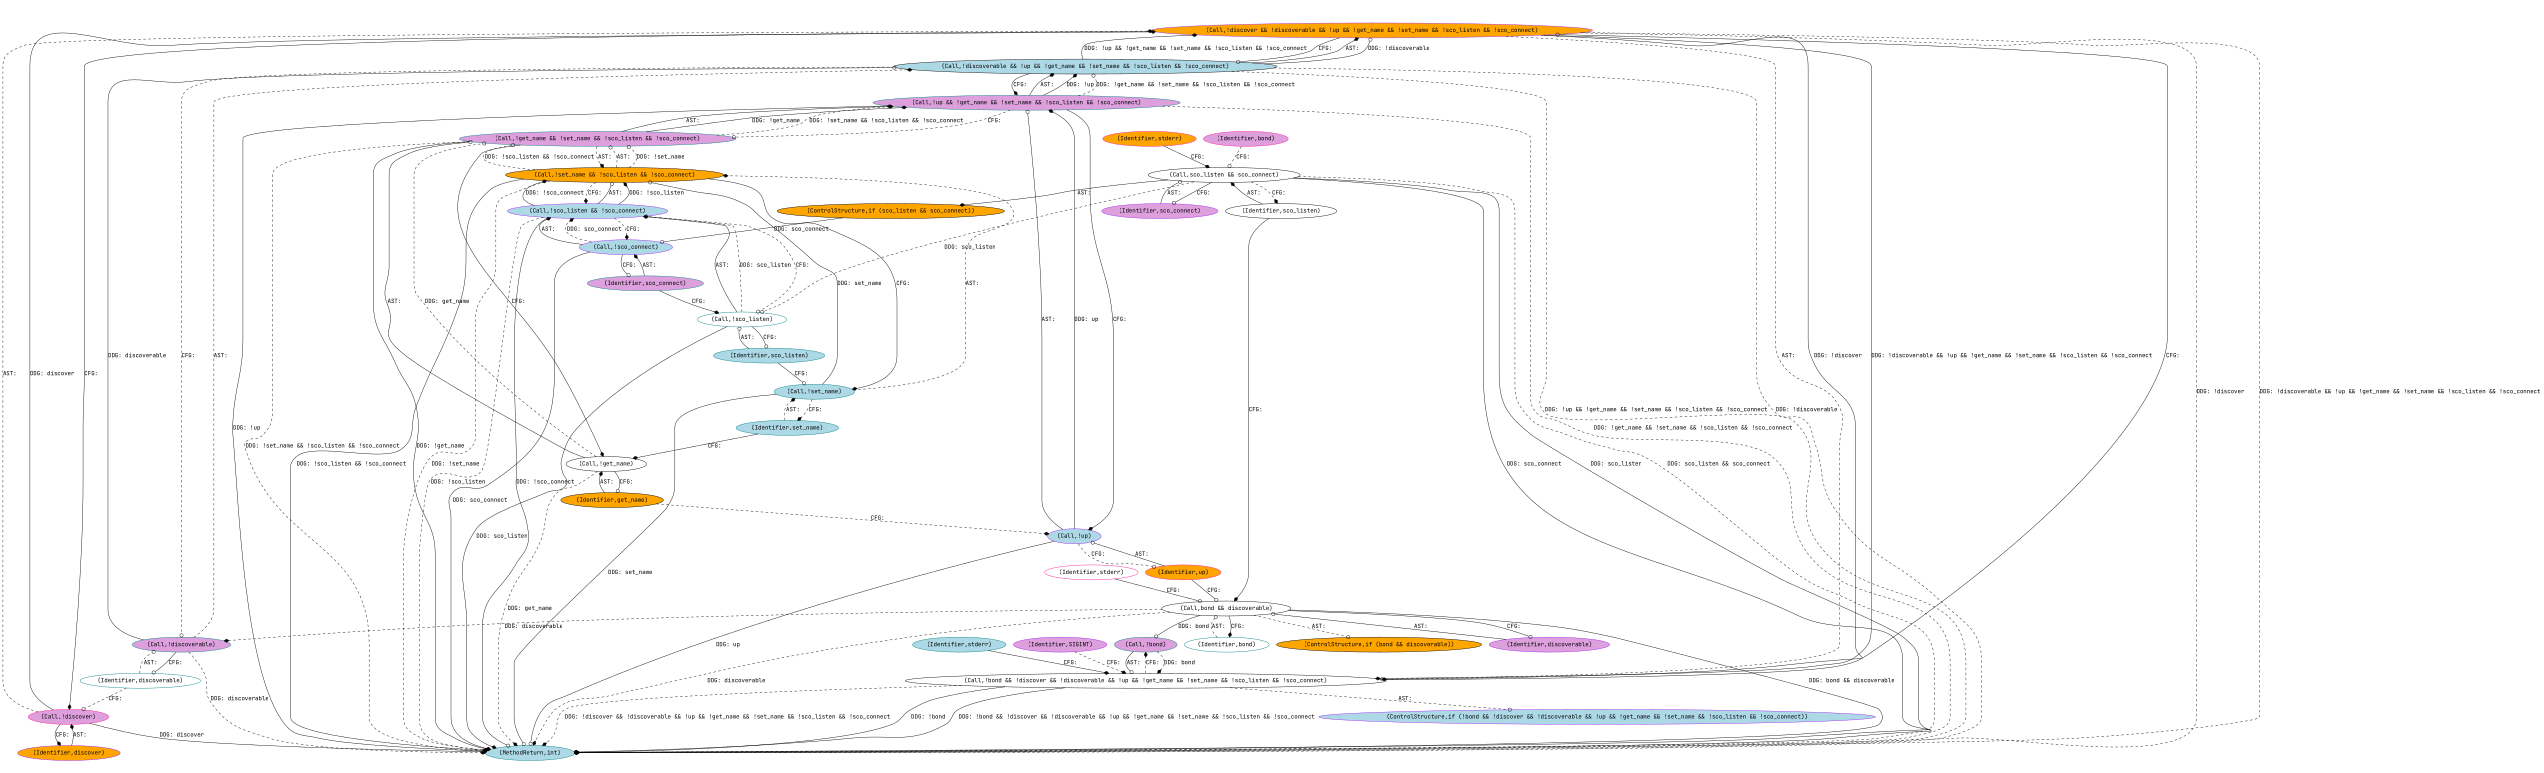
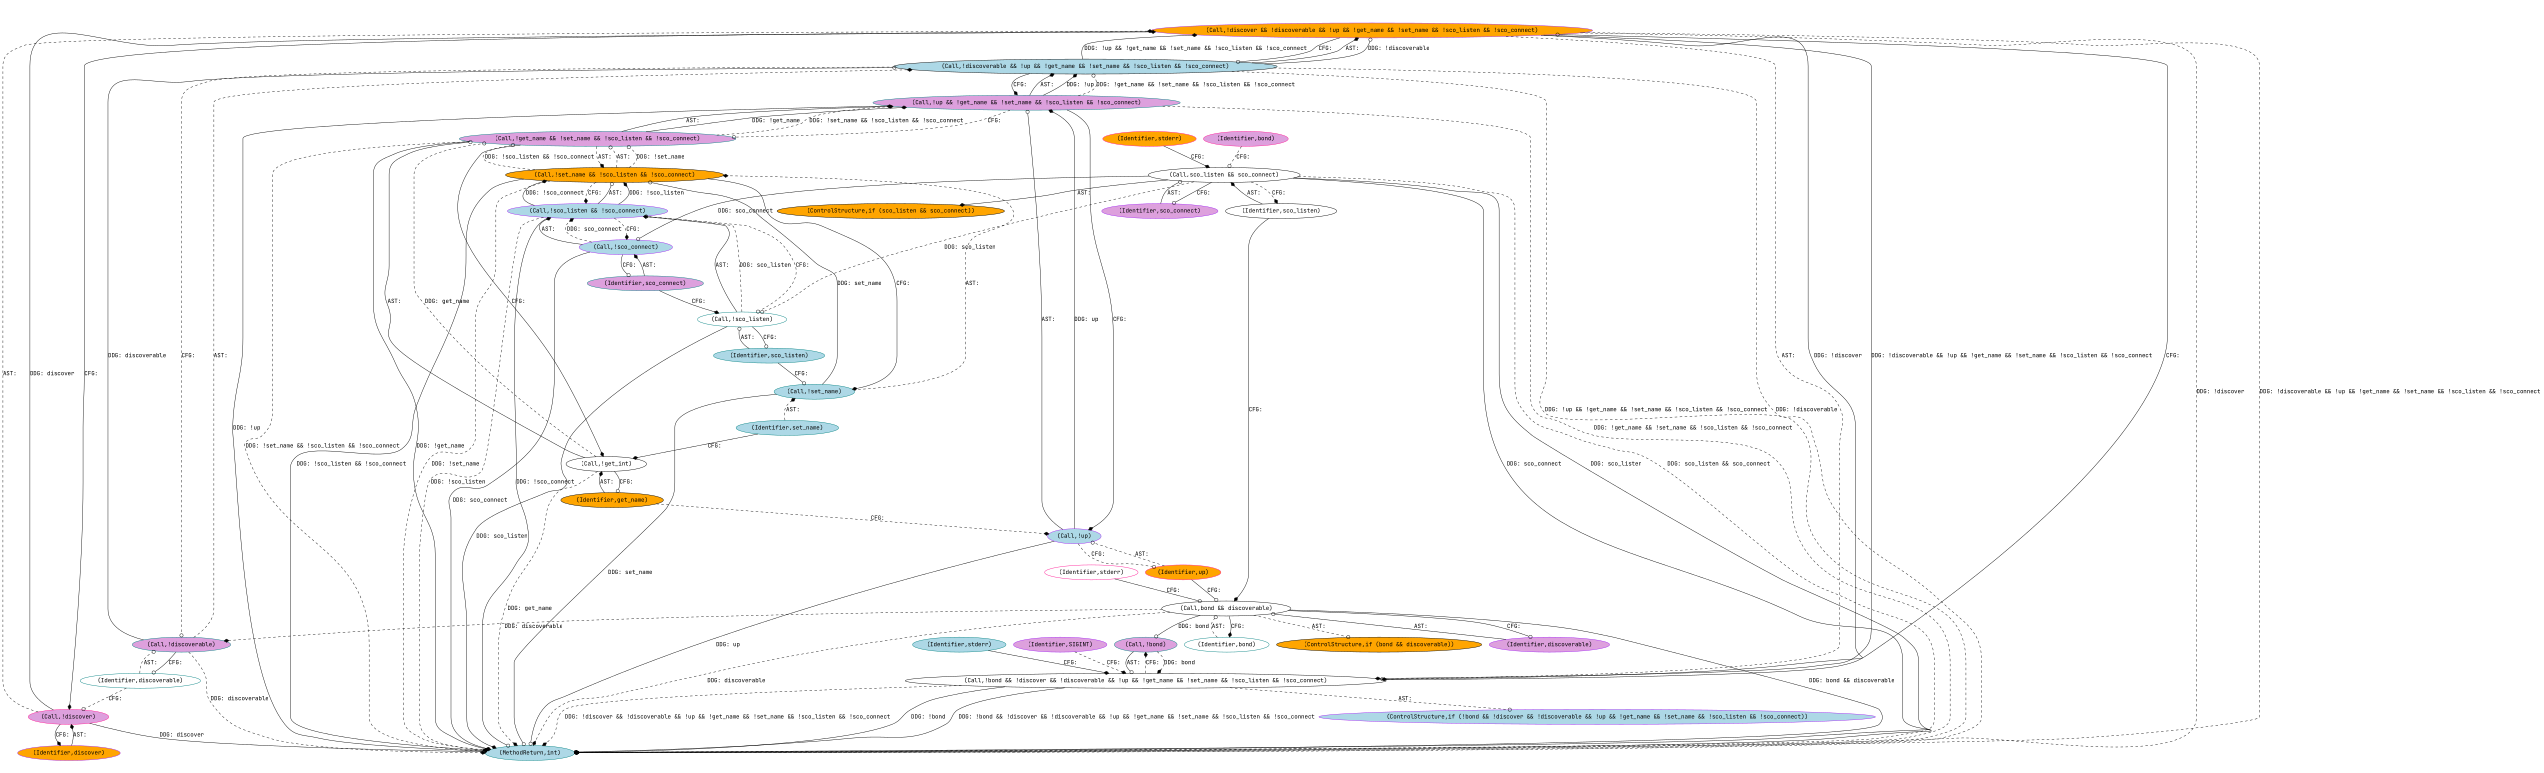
edge "(ControlStructure,if (sco_listen && sco_connect))" -> "(Call,!sco_connect)": now "(Call,sco_listen && sco_connect)" -> "(Call,!sco_connect)"
edge "(Call,!set_name)" -> "(Identifier,set_name)": removed, label "CFG:"
node "(Call,!get_name)": label "(Call,!get_name)" -> "(Call,!get_int)"
edge "(Identifier,up)" -> "(Call,!up)": style solid -> dashed
